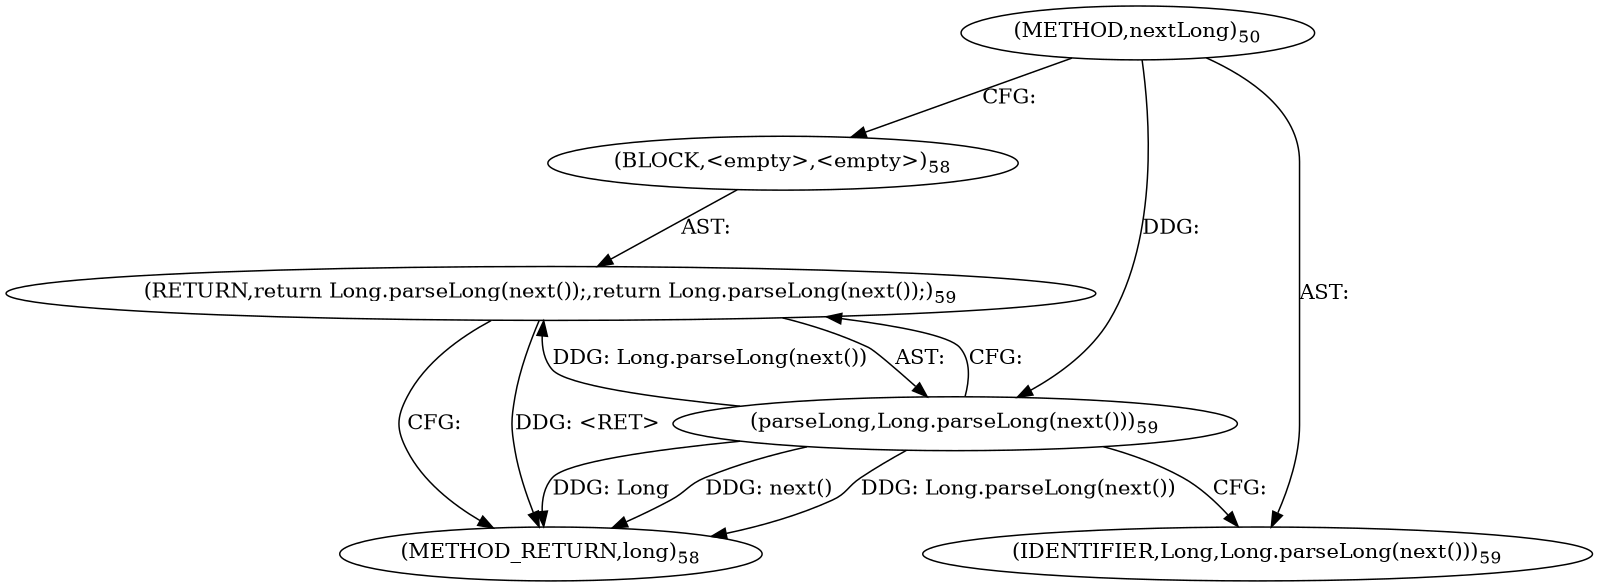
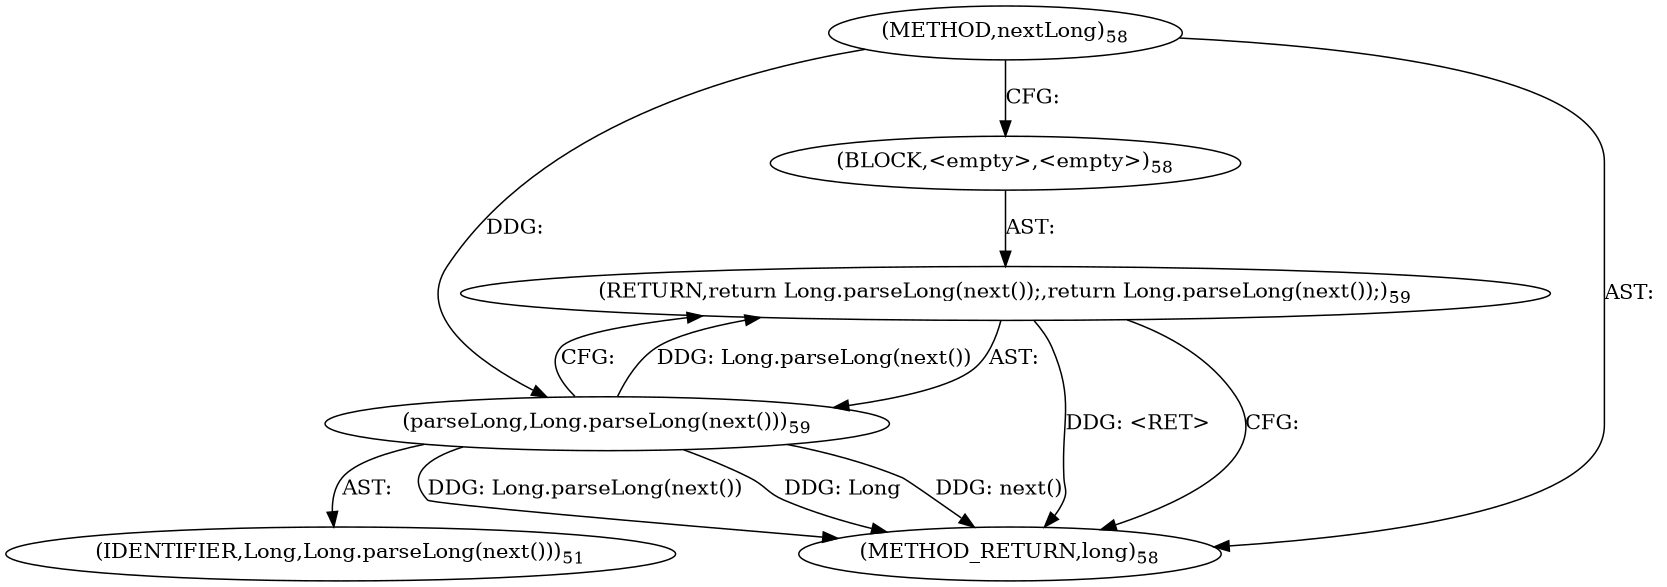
node "(METHOD,nextLong)": text "50" -> "58"
edge "(METHOD,nextLong)" -> "(IDENTIFIER,Long,Long.parseLong(next()))": now "(METHOD,nextLong)" -> "(METHOD_RETURN,long)"
edge "(parseLong,Long.parseLong(next()))" -> "(IDENTIFIER,Long,Long.parseLong(next()))": label "CFG: " -> "AST: "
node "(IDENTIFIER,Long,Long.parseLong(next()))": text "59" -> "51"
